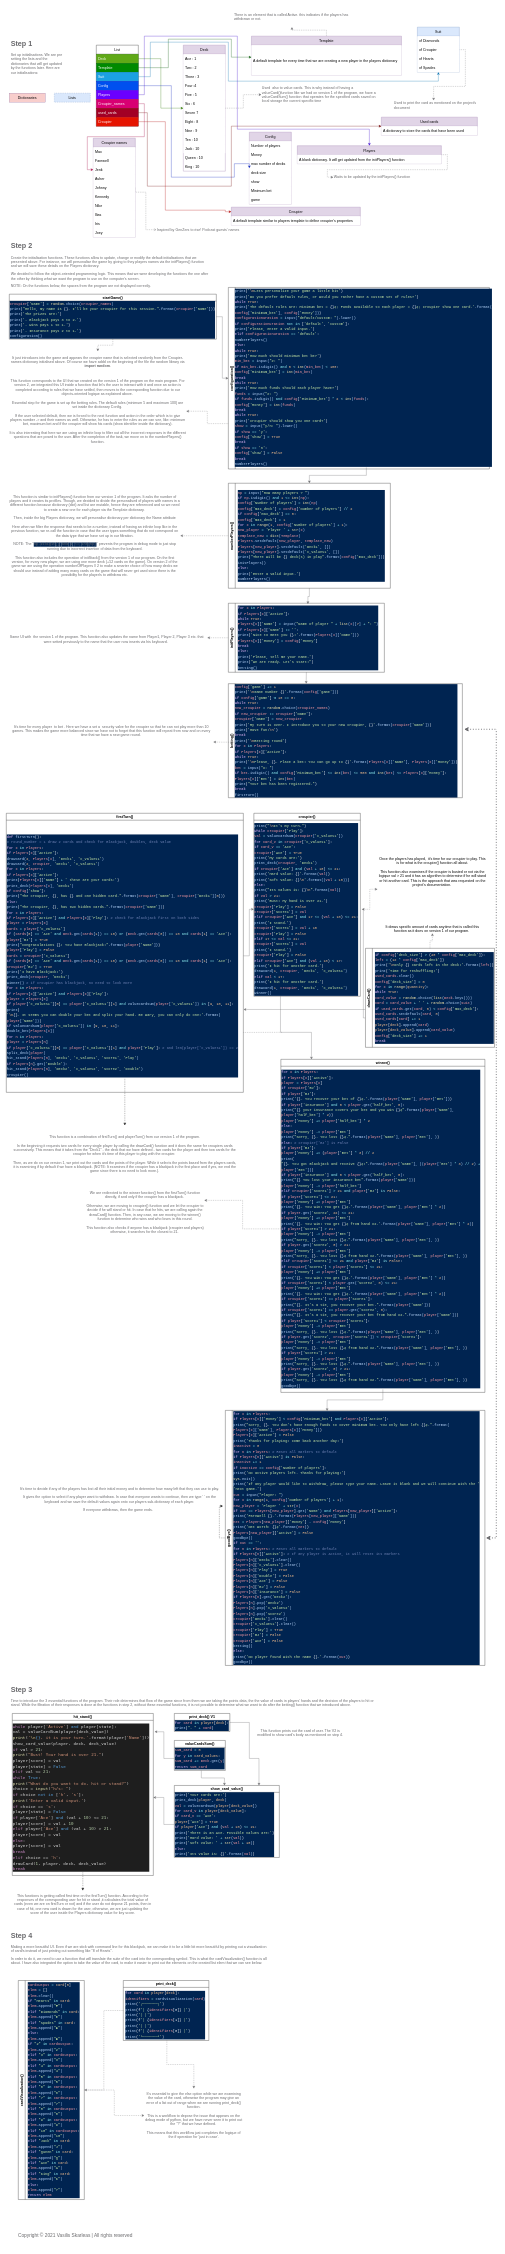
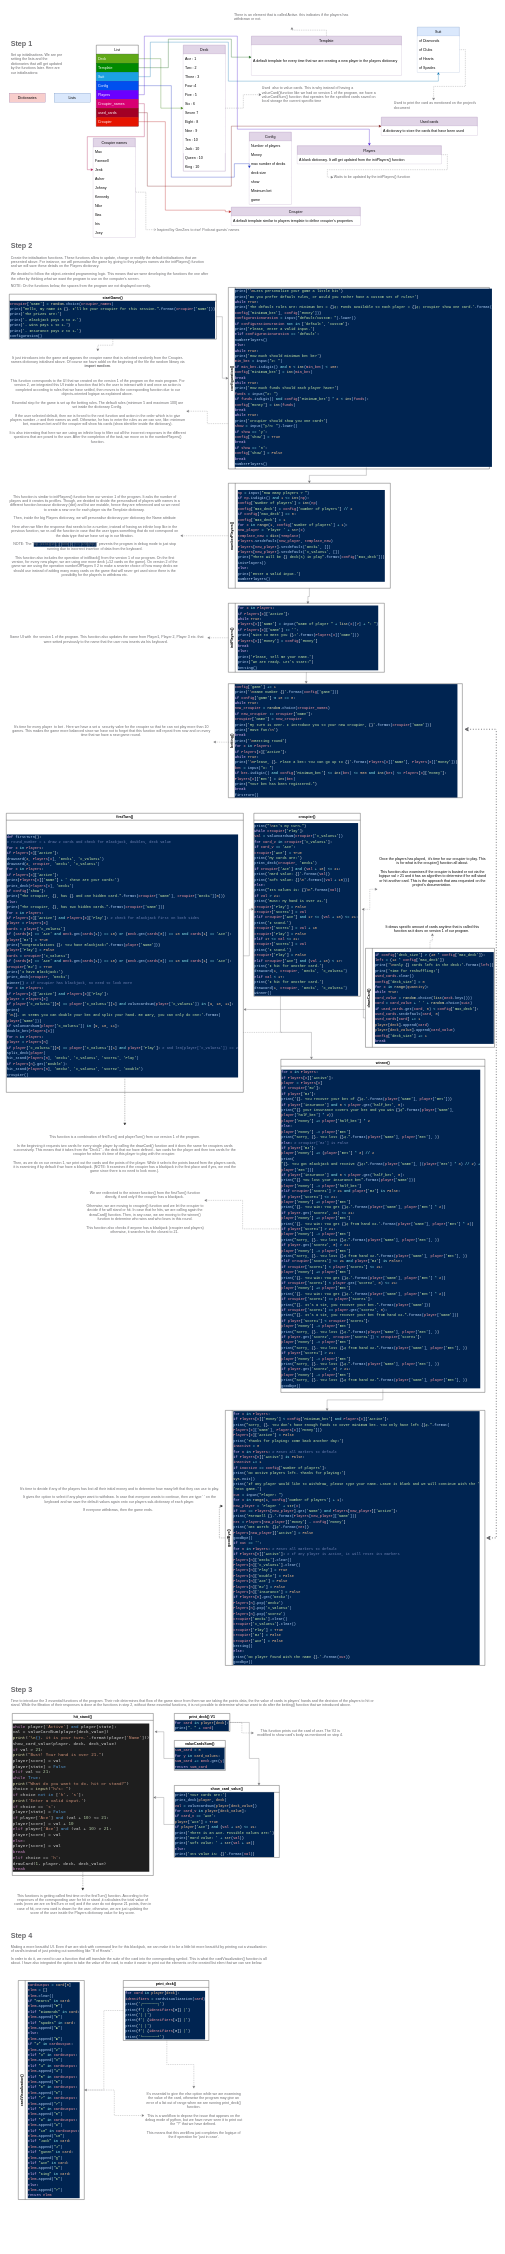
node "of Croupier": label "of Croupier" -> "of Clubs"
node "Lists": style dashed -> solid
edge "print_deck() V1" -> "This function prints out the card of user. The V2 is modified to show card's body as mentioned on step 4.": added
edge "sum_card = 0 for y in card_values: sum_card += Deck.get(y) return sum_card" -> "show_card_value()": removed
node "Copyright © 2021 Vasilis Skarleas | All rights reserved": removed
